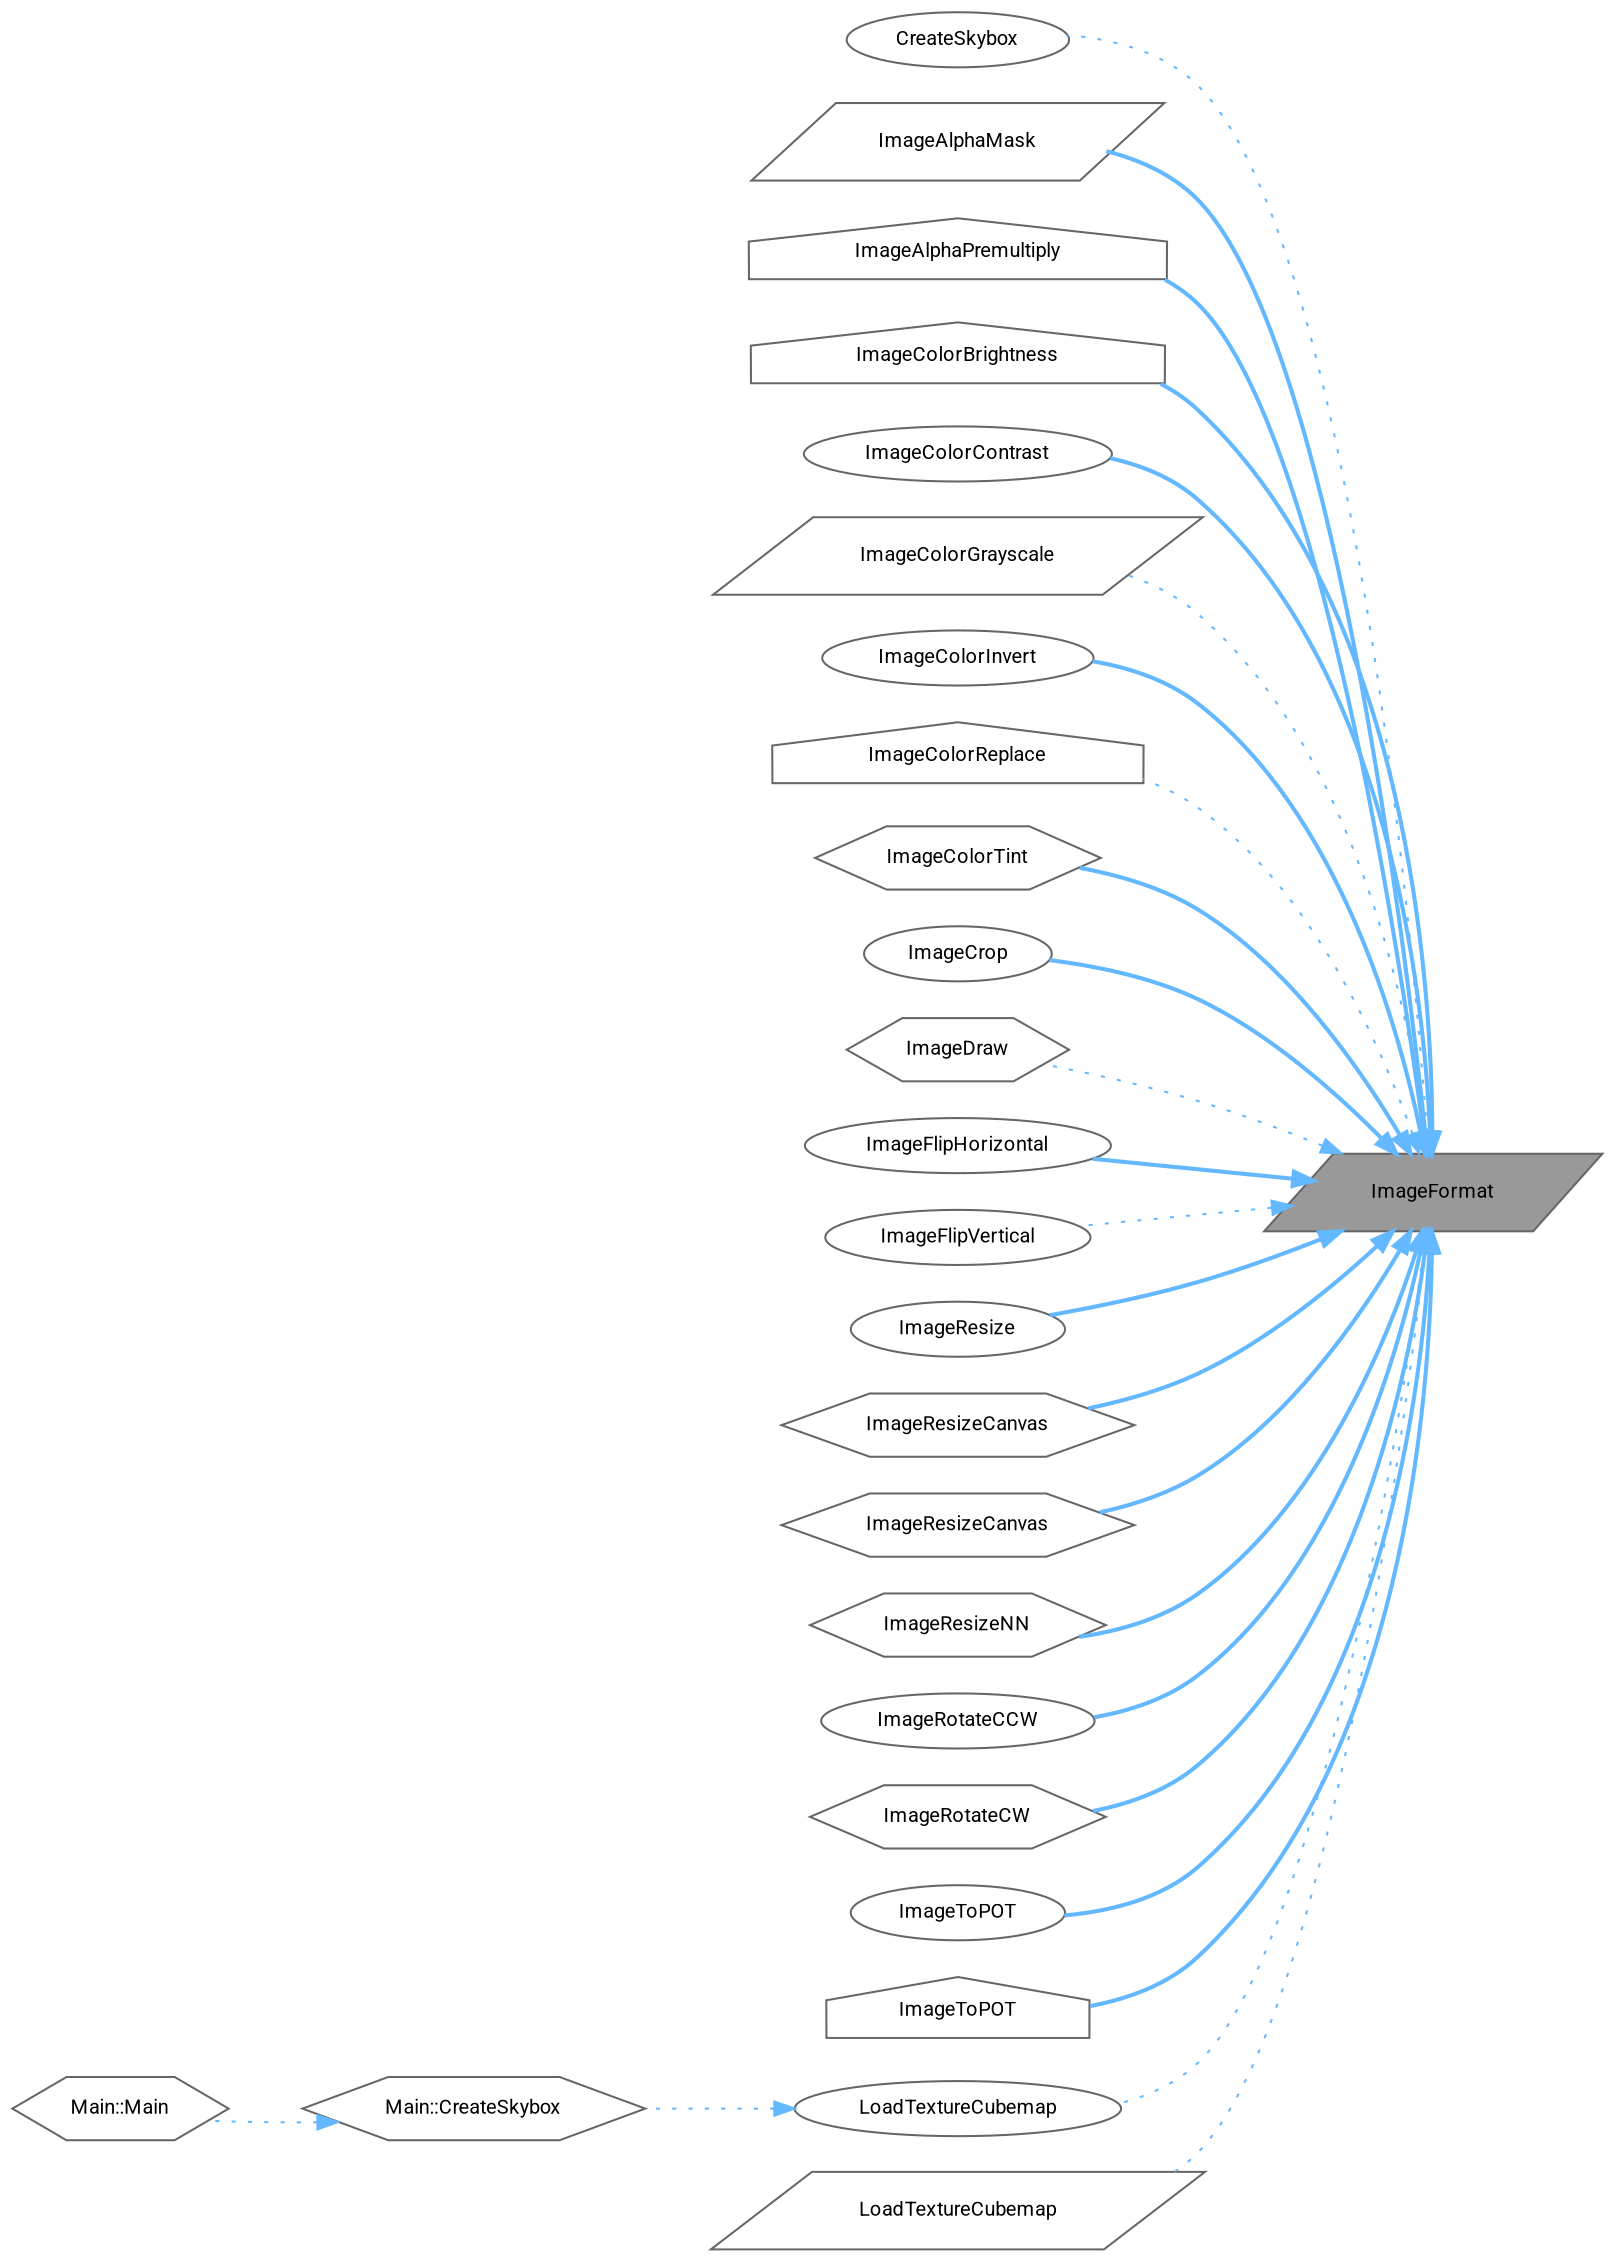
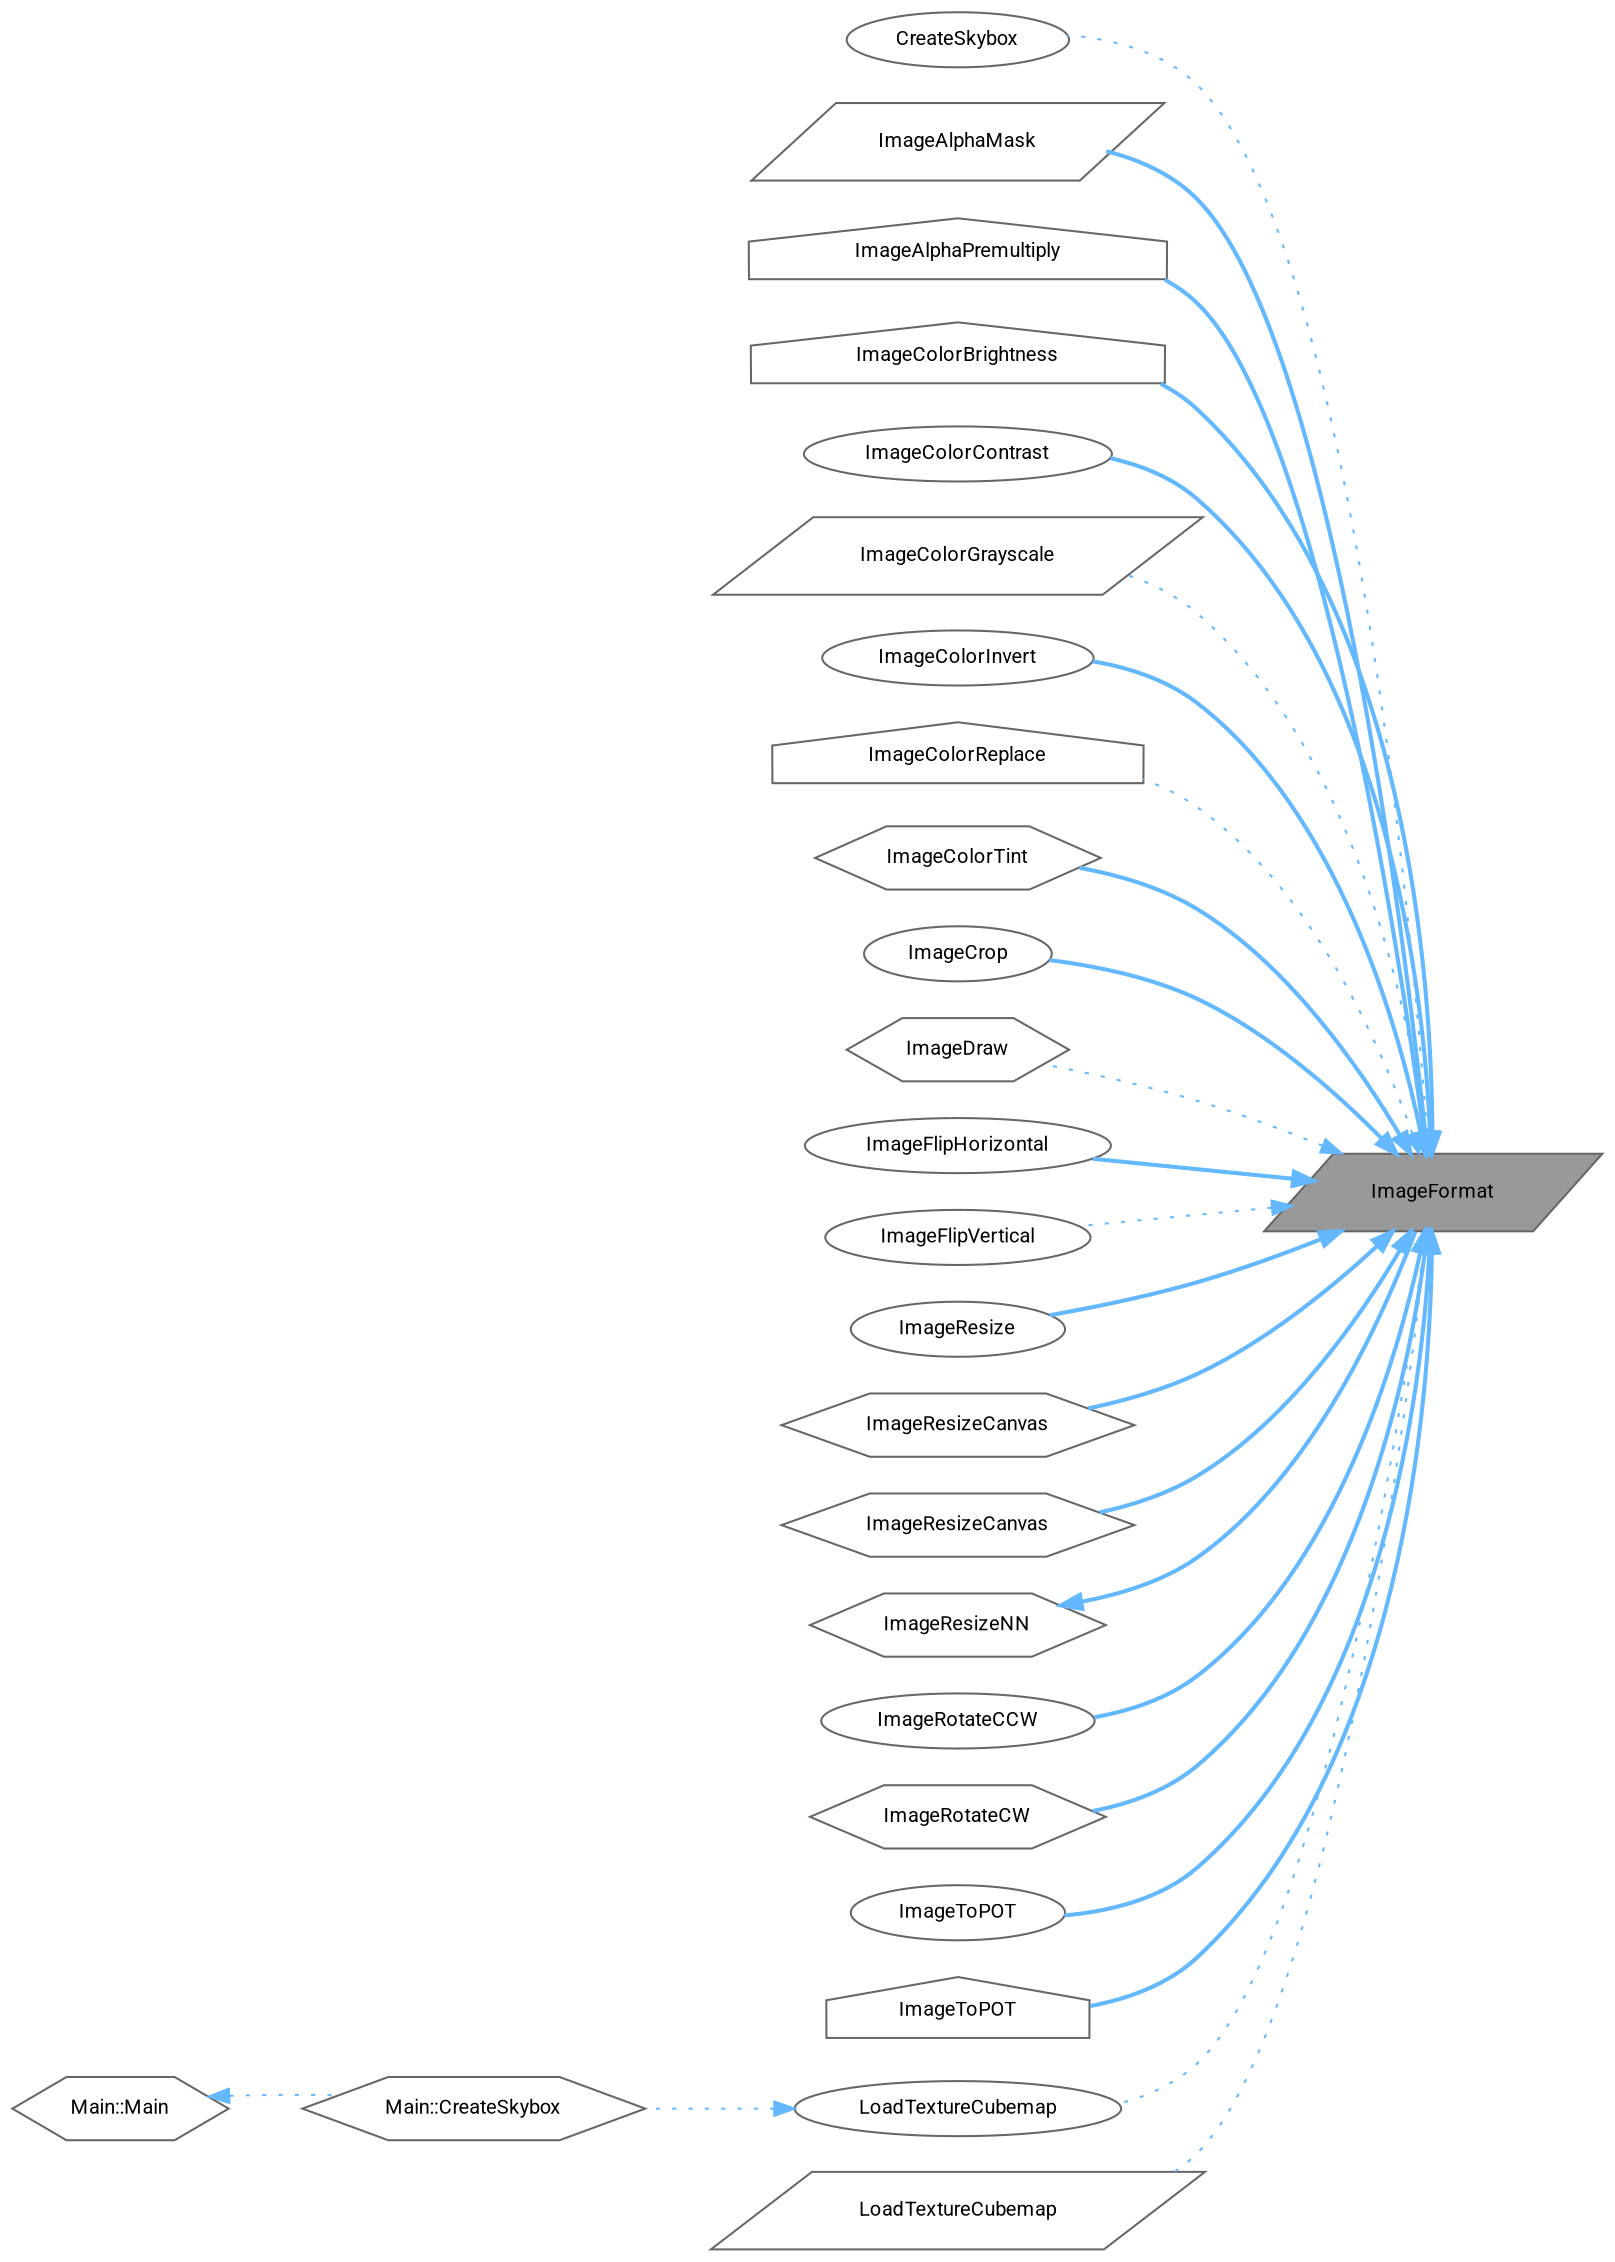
edge "ImageResizeNN" -> "ImageFormat": reversed
edge "Main::Main" -> "Main::CreateSkybox": reversed
